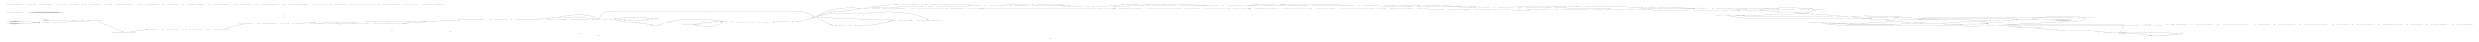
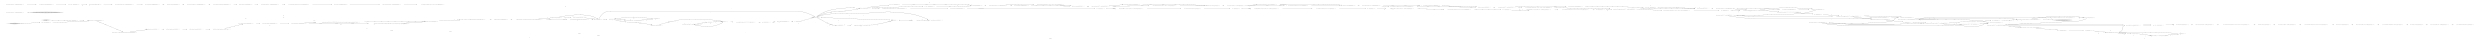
node "testAsymmetricWindowingBefore['1', '0', '0']": removed
